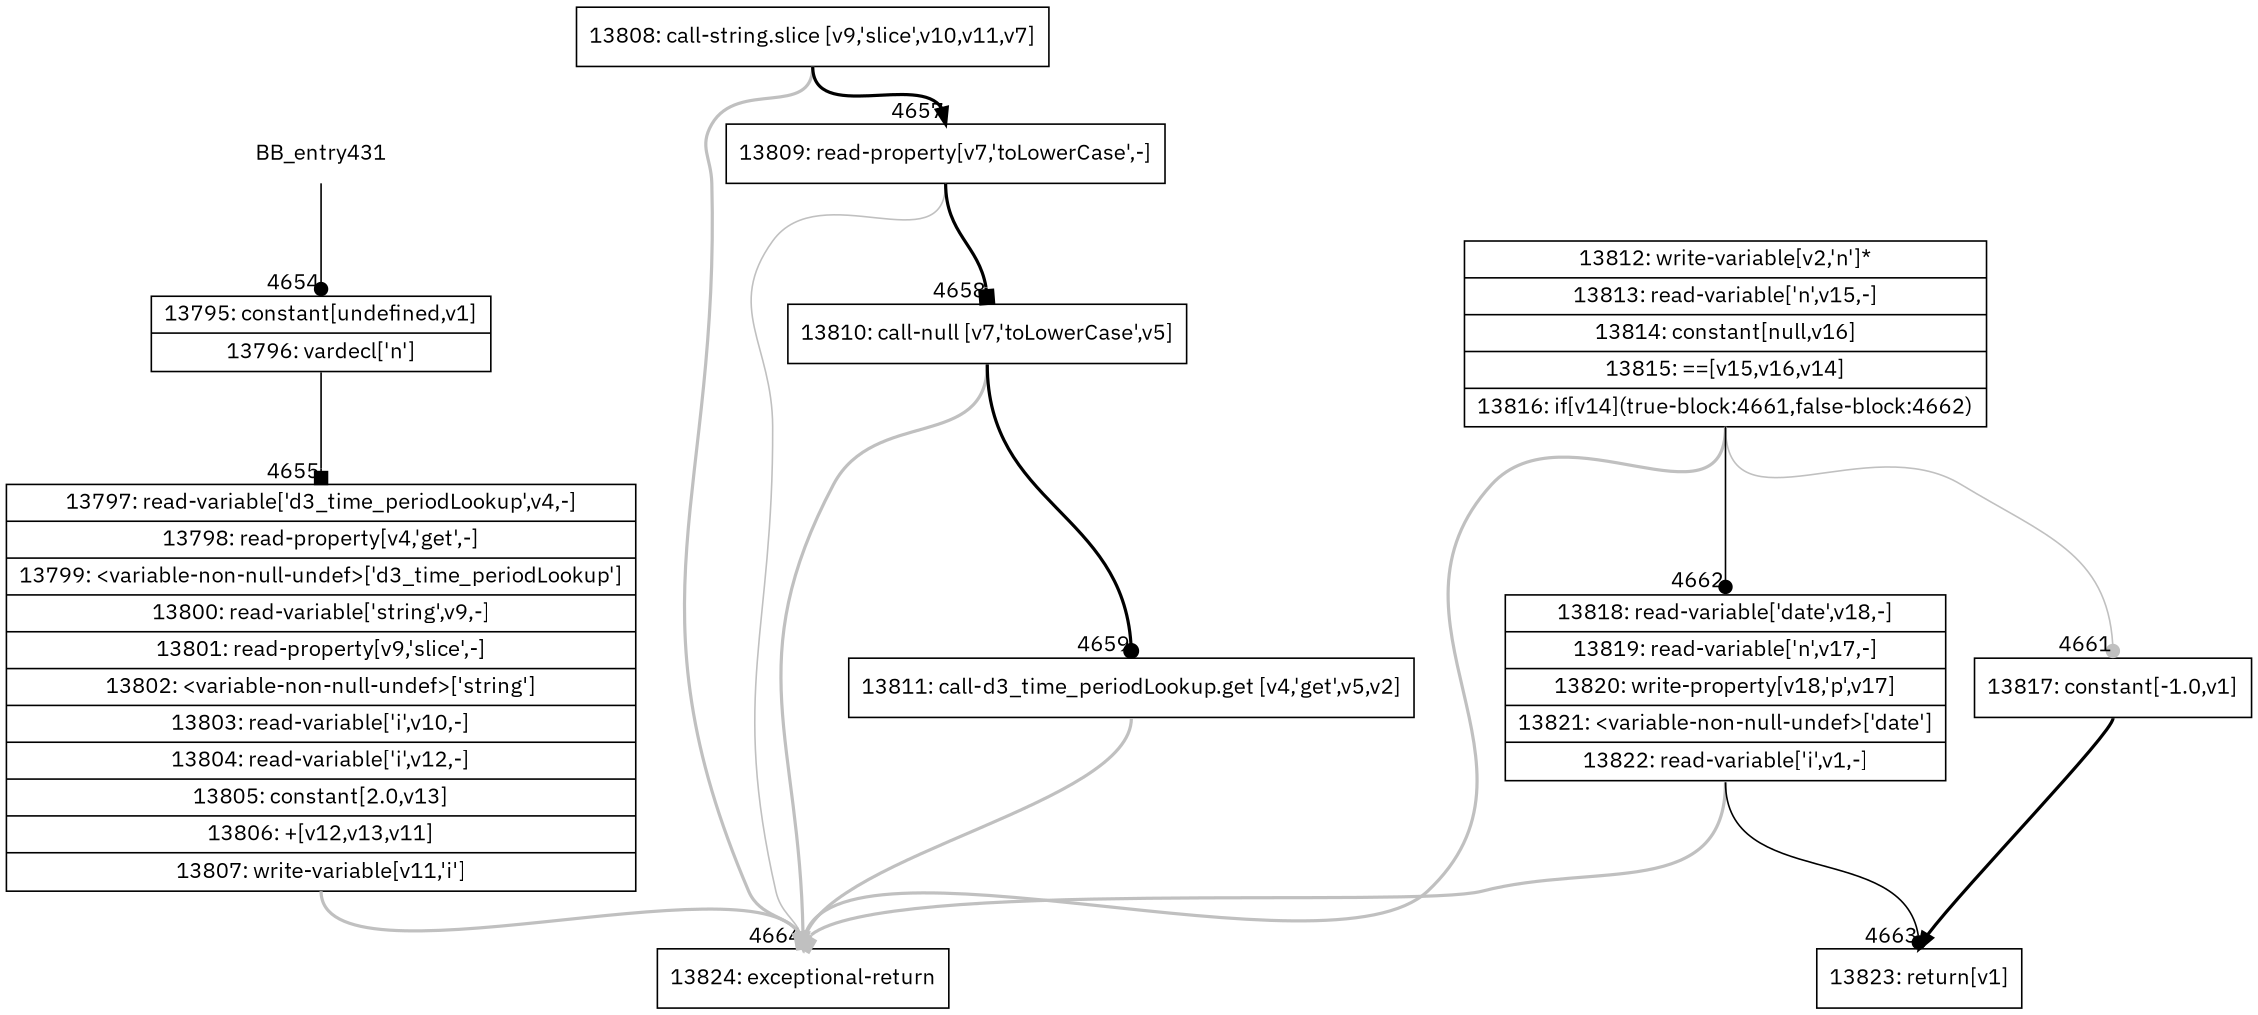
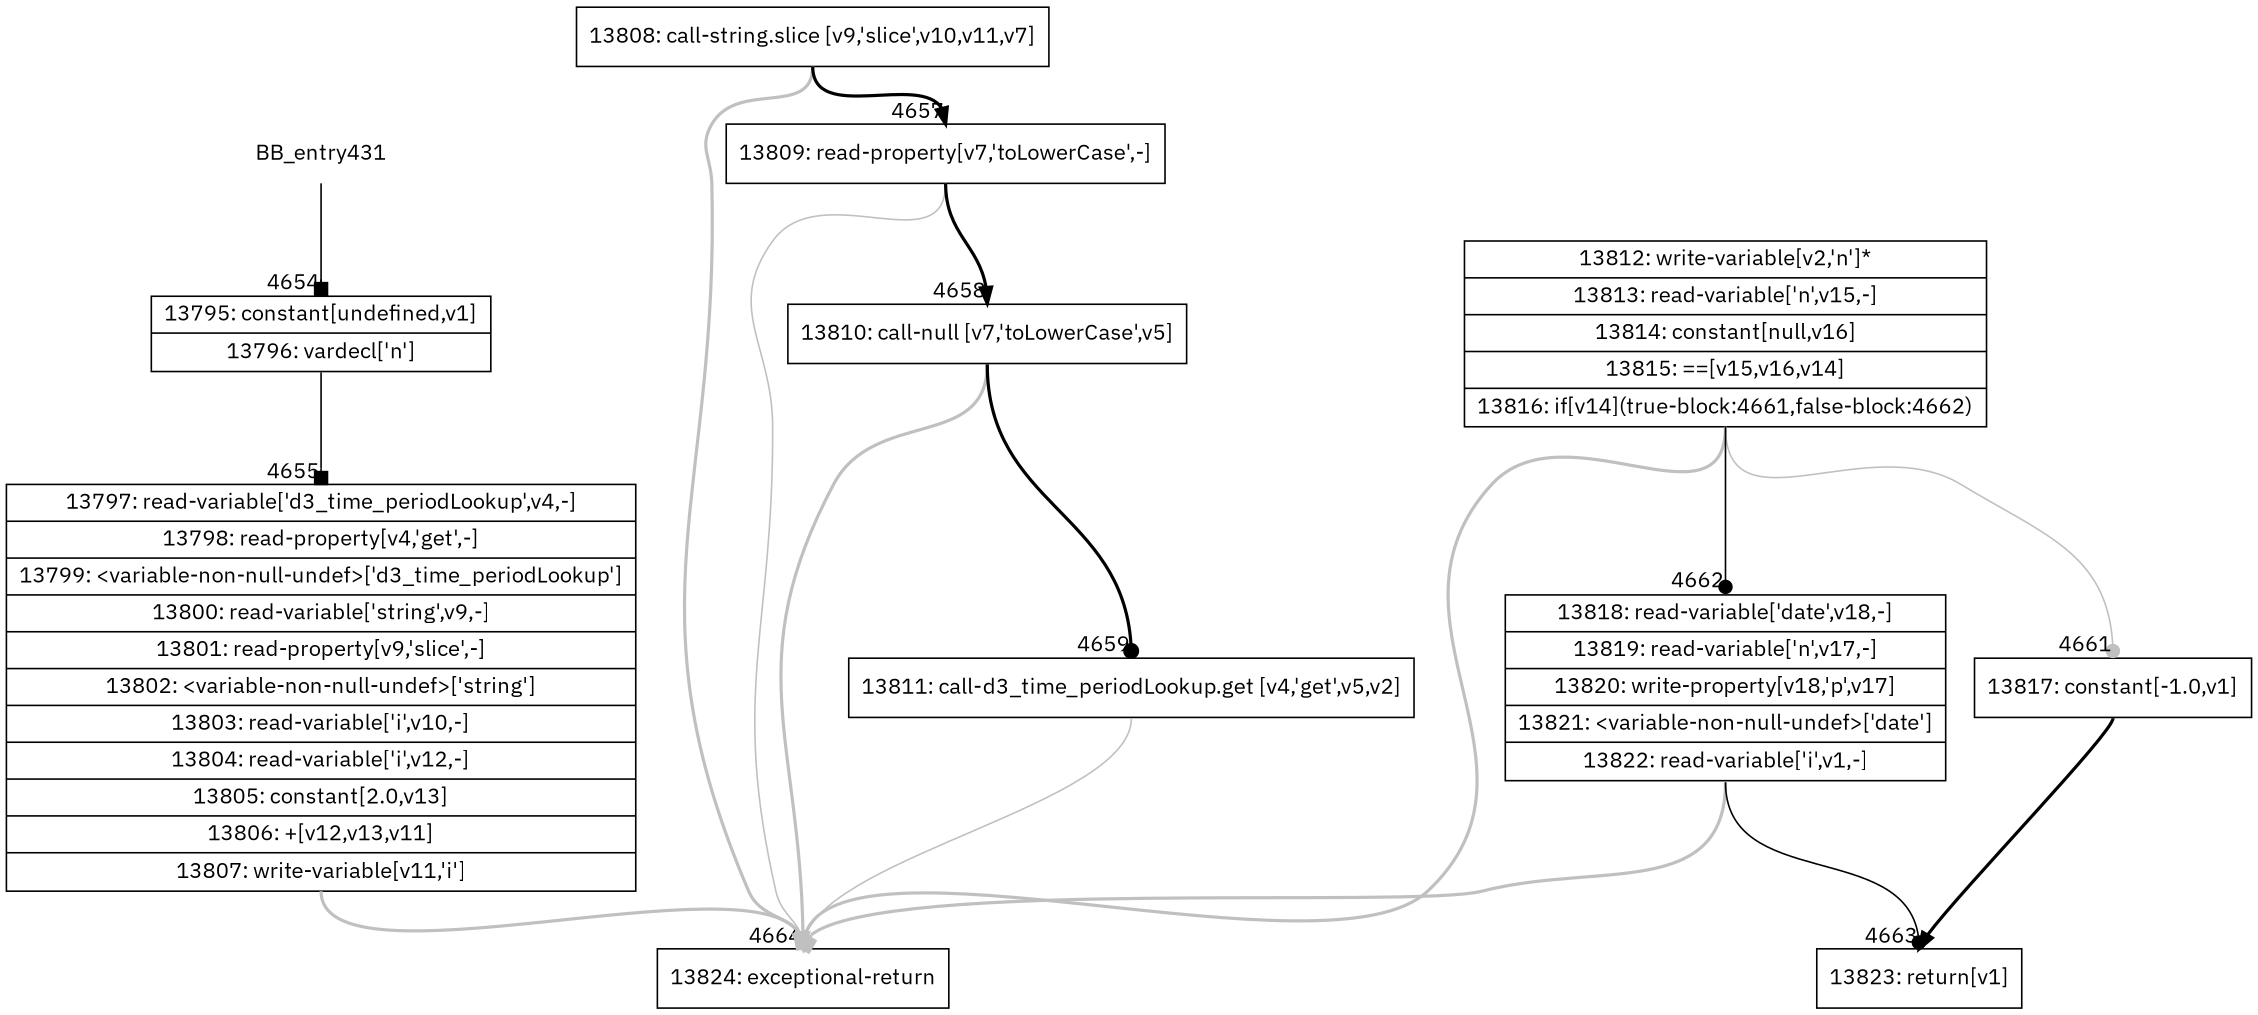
edge "BB_entry431" -> "13795: constant[undefined,v1]": arrowhead dot -> box
edge "13809: read-property[v7,'toLowerCase',-]" -> "13810: call-null [v7,'toLowerCase',v5]": arrowhead box -> normal
edge "13811: call-d3_time_periodLookup.get [v4,'get',v5,v2]" -> "13824: exceptional-return": style bold -> solid
